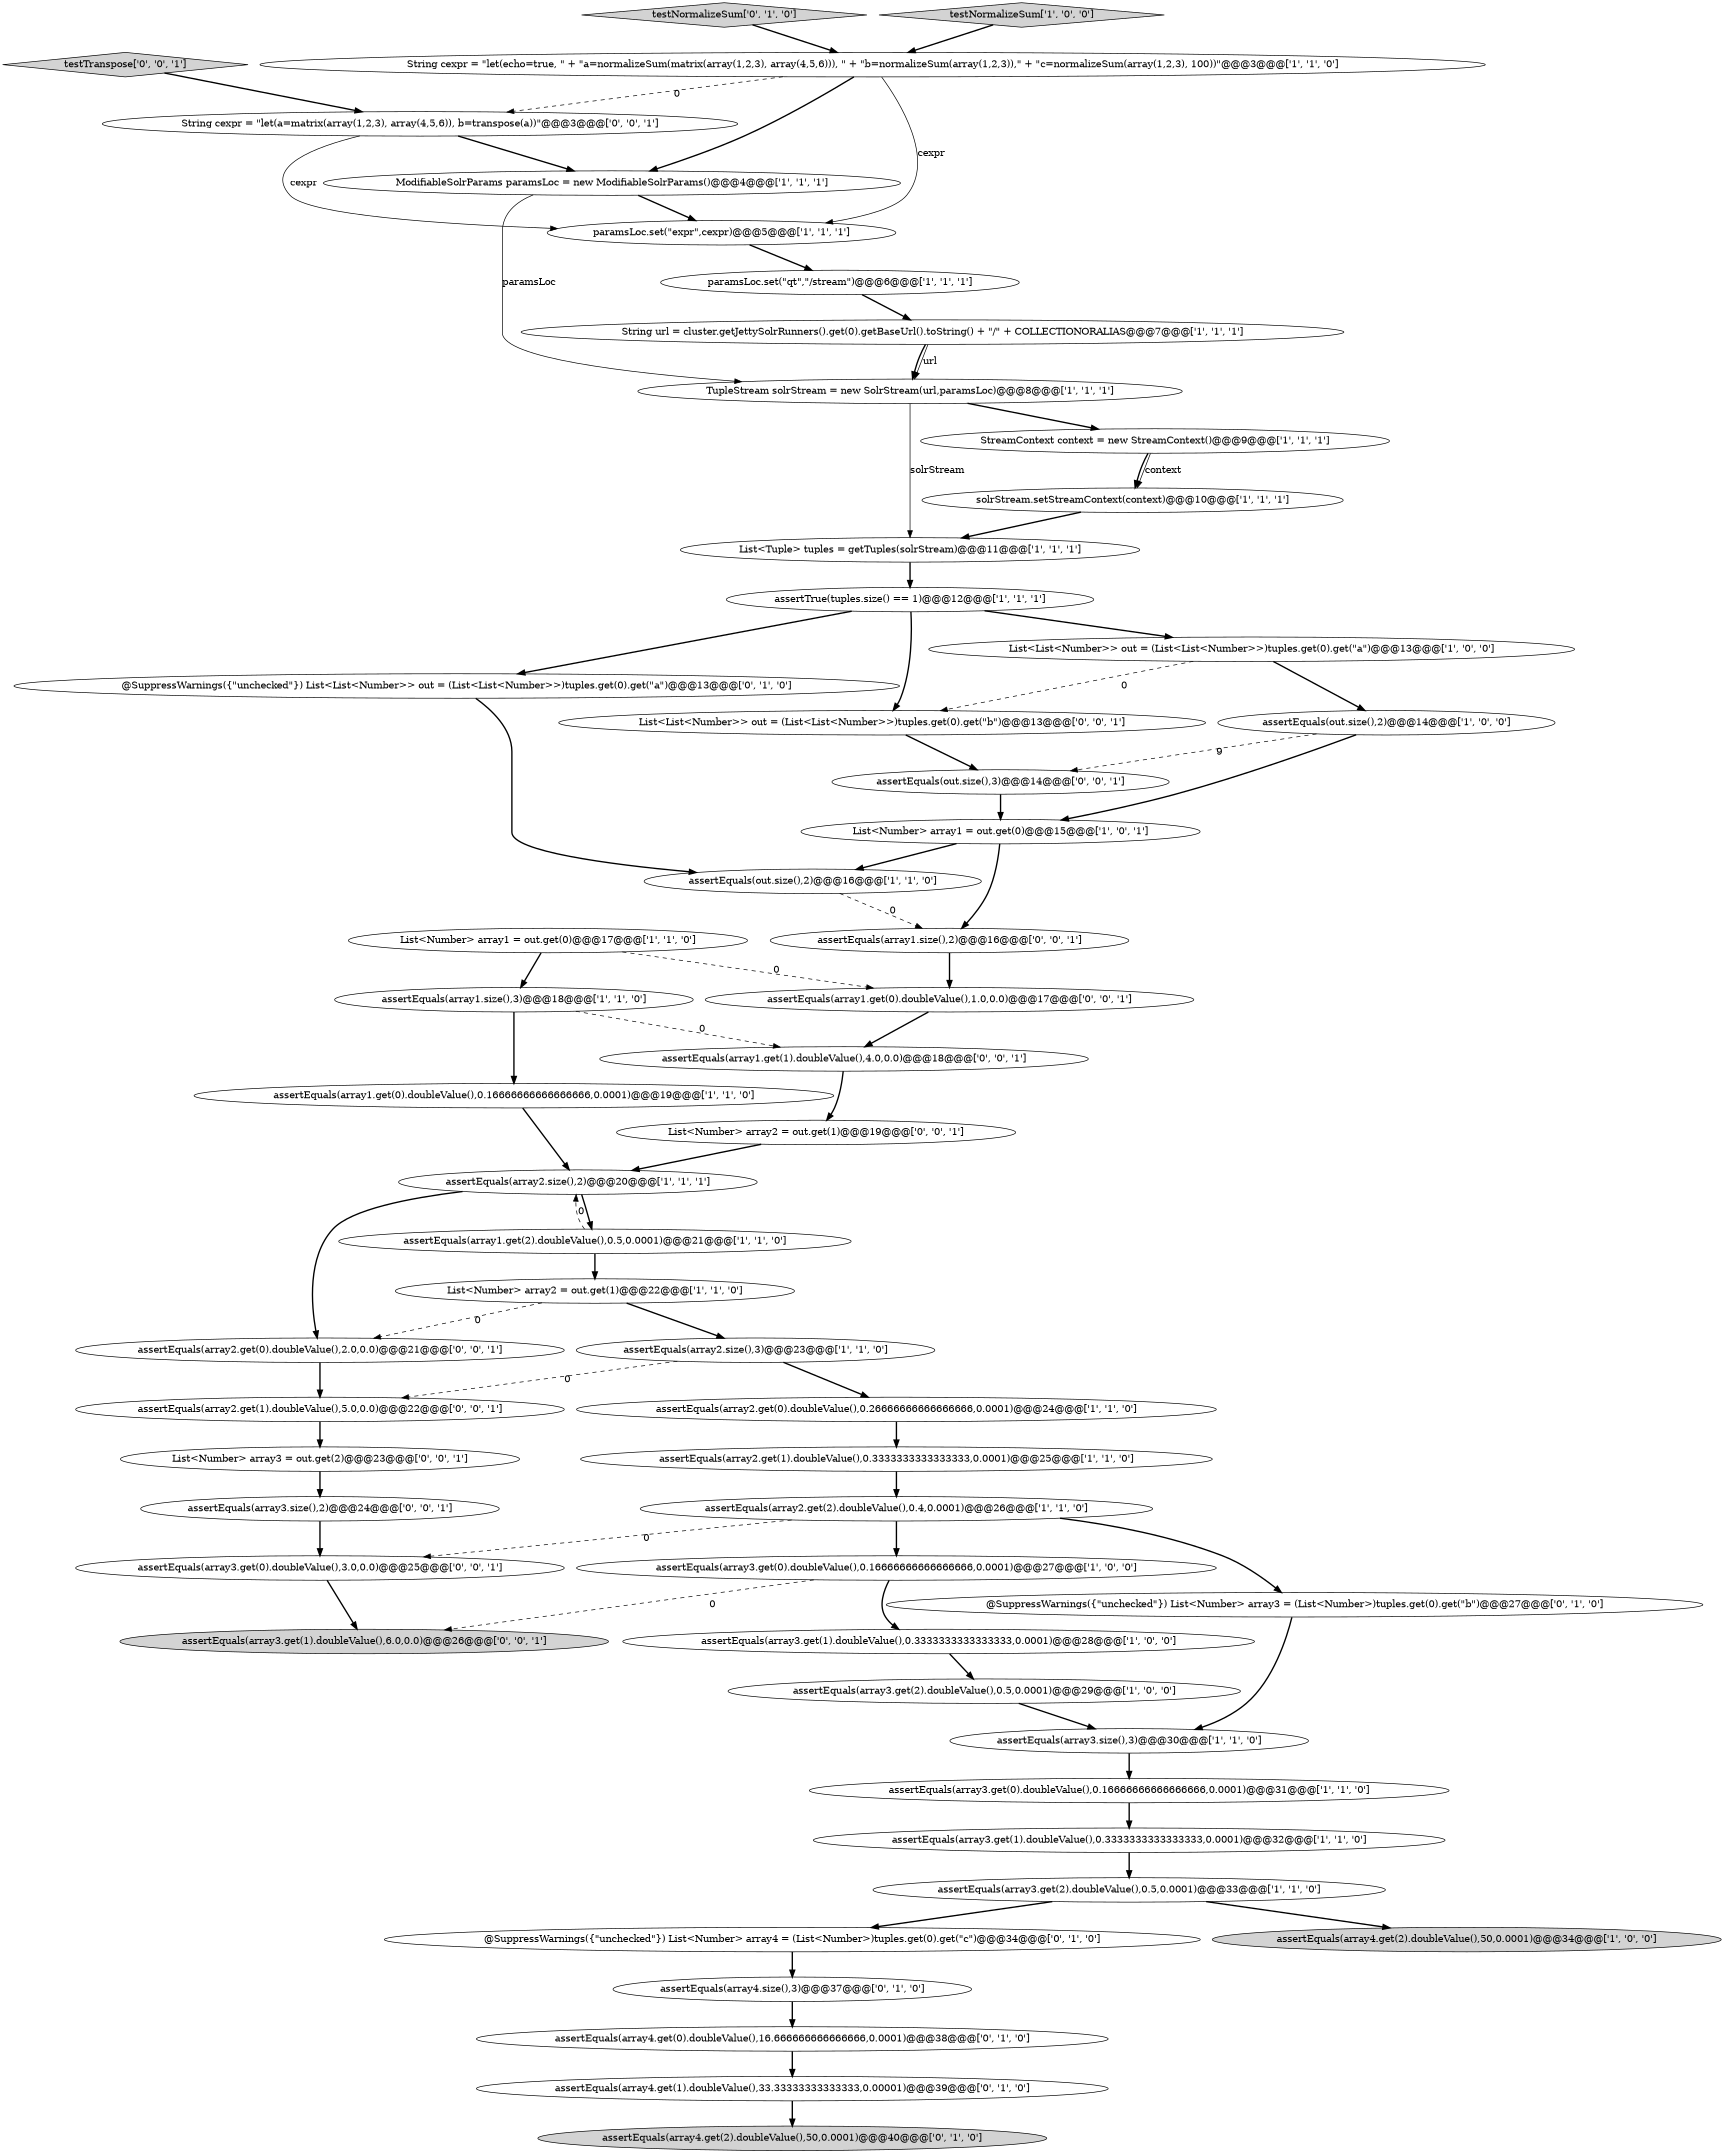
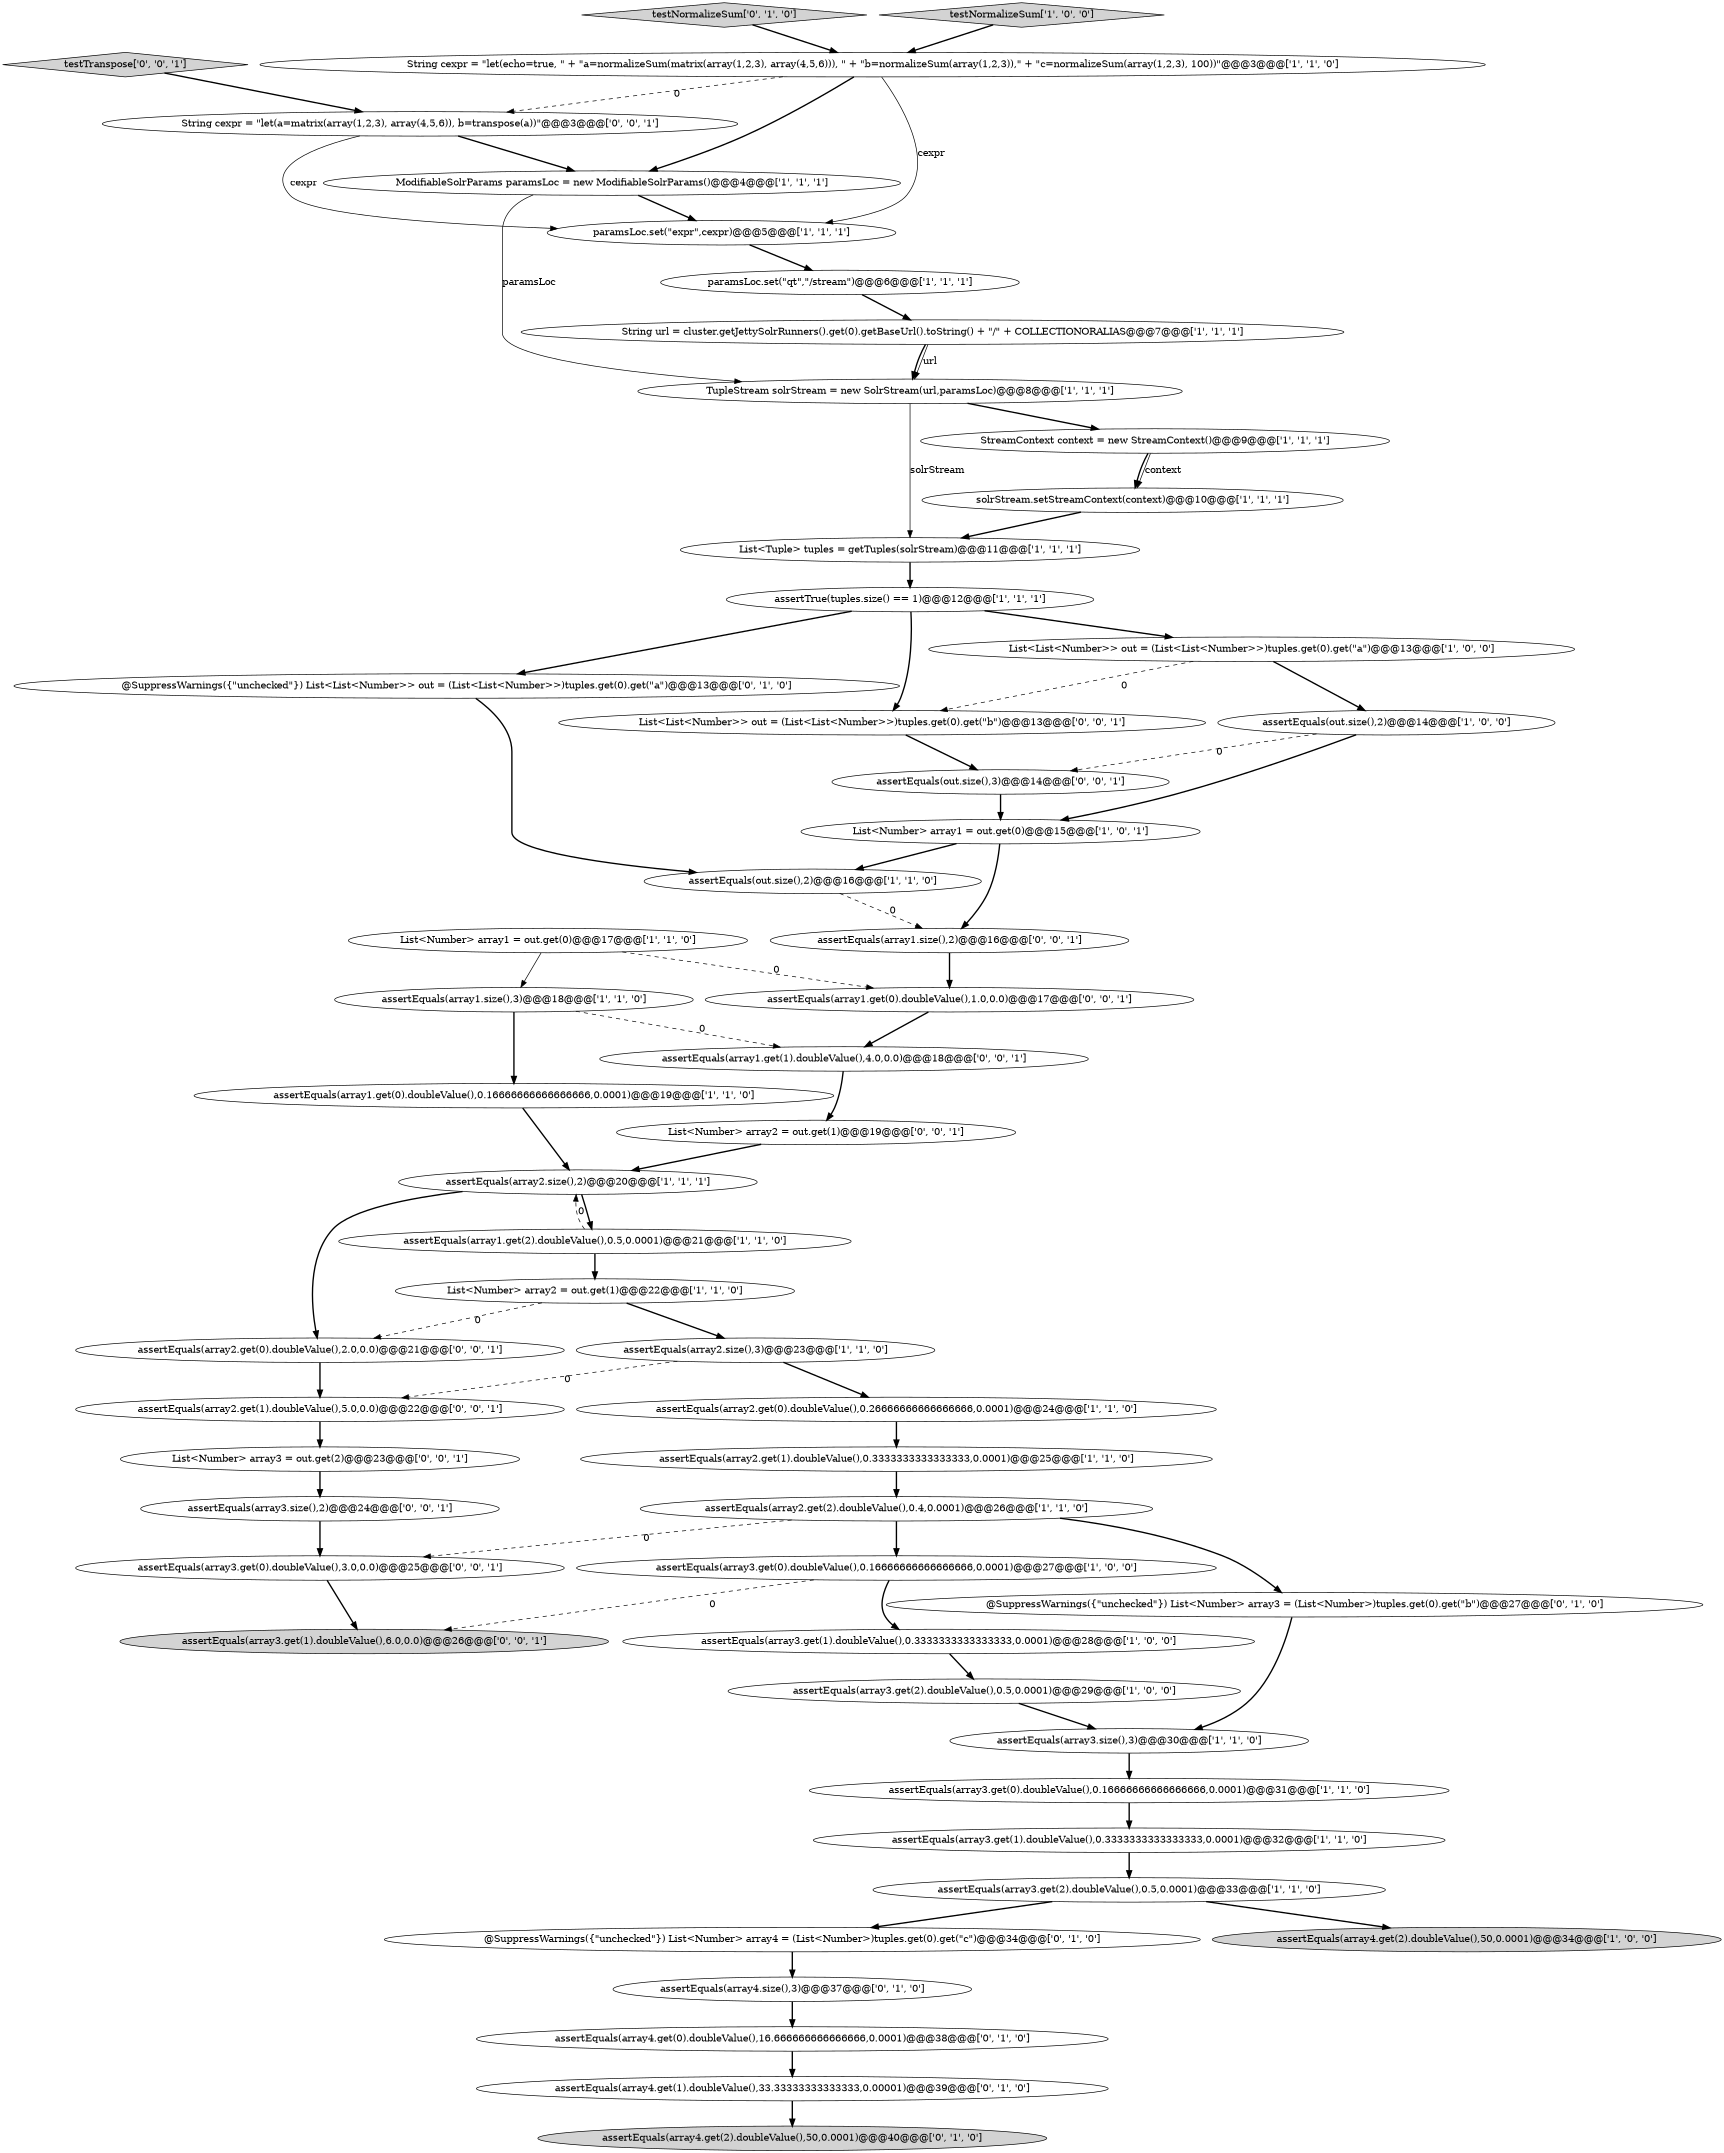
edge "assertEquals(out.size(),2)@@@14@@@['1', '0', '0']" -> "assertEquals(out.size(),3)@@@14@@@['0', '0', '1']": label "9" -> "0"
edge "List<Number> array1 = out.get(0)@@@17@@@['1', '1', '0']" -> "assertEquals(array1.size(),3)@@@18@@@['1', '1', '0']": style bold -> solid
